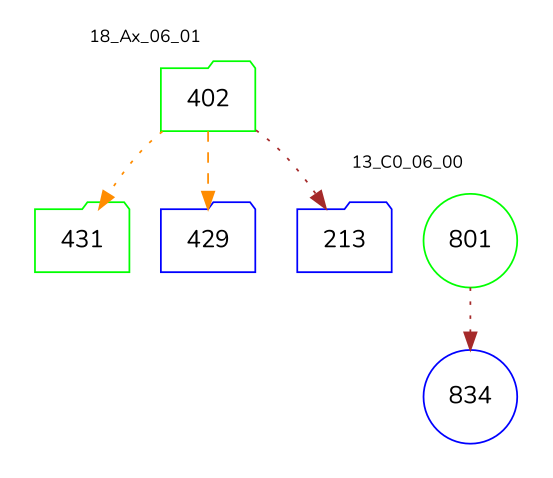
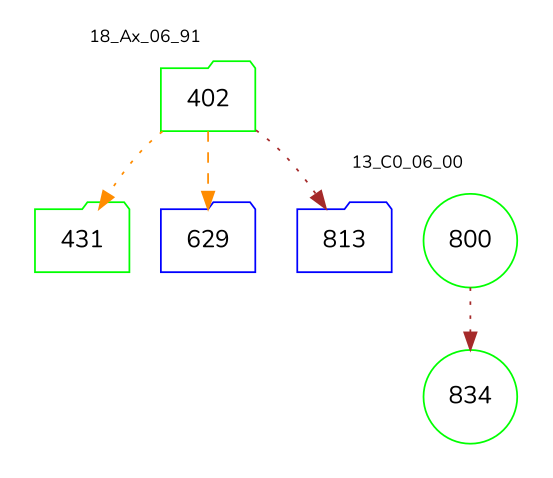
cluster "18_Ax_06_01": label "18_Ax_06_01" -> "18_Ax_06_91"
node "429": label "429" -> "629"
node "213": label "213" -> "813"
node "801": label "801" -> "800"
node "834": color blue -> green
